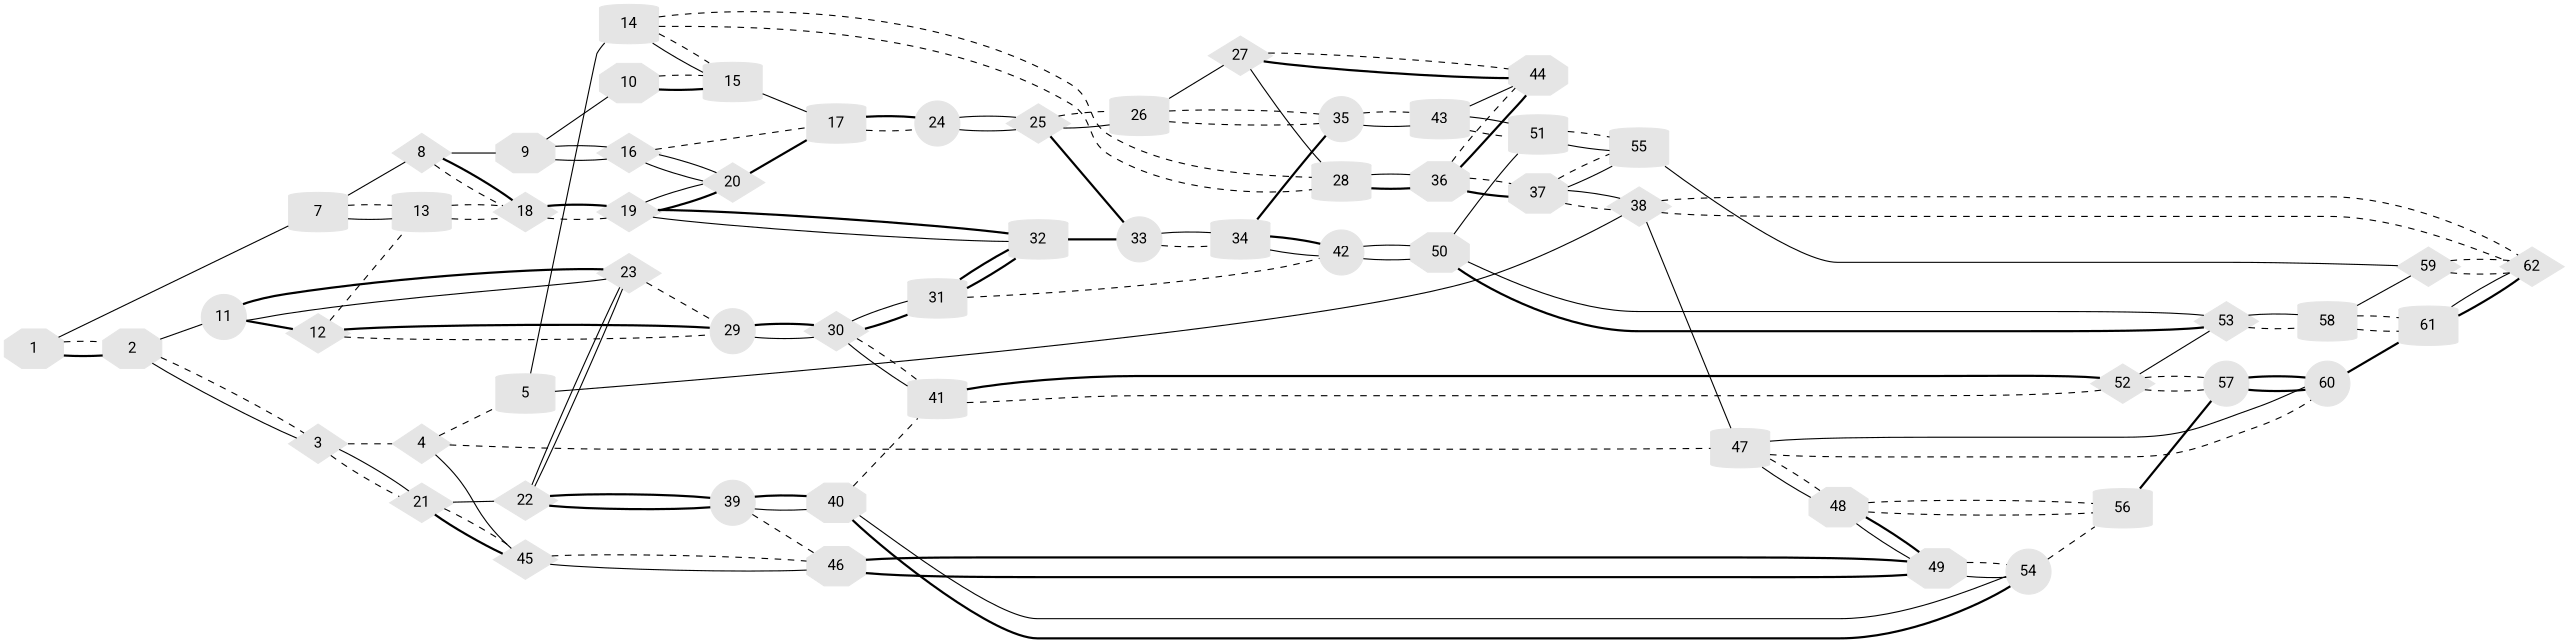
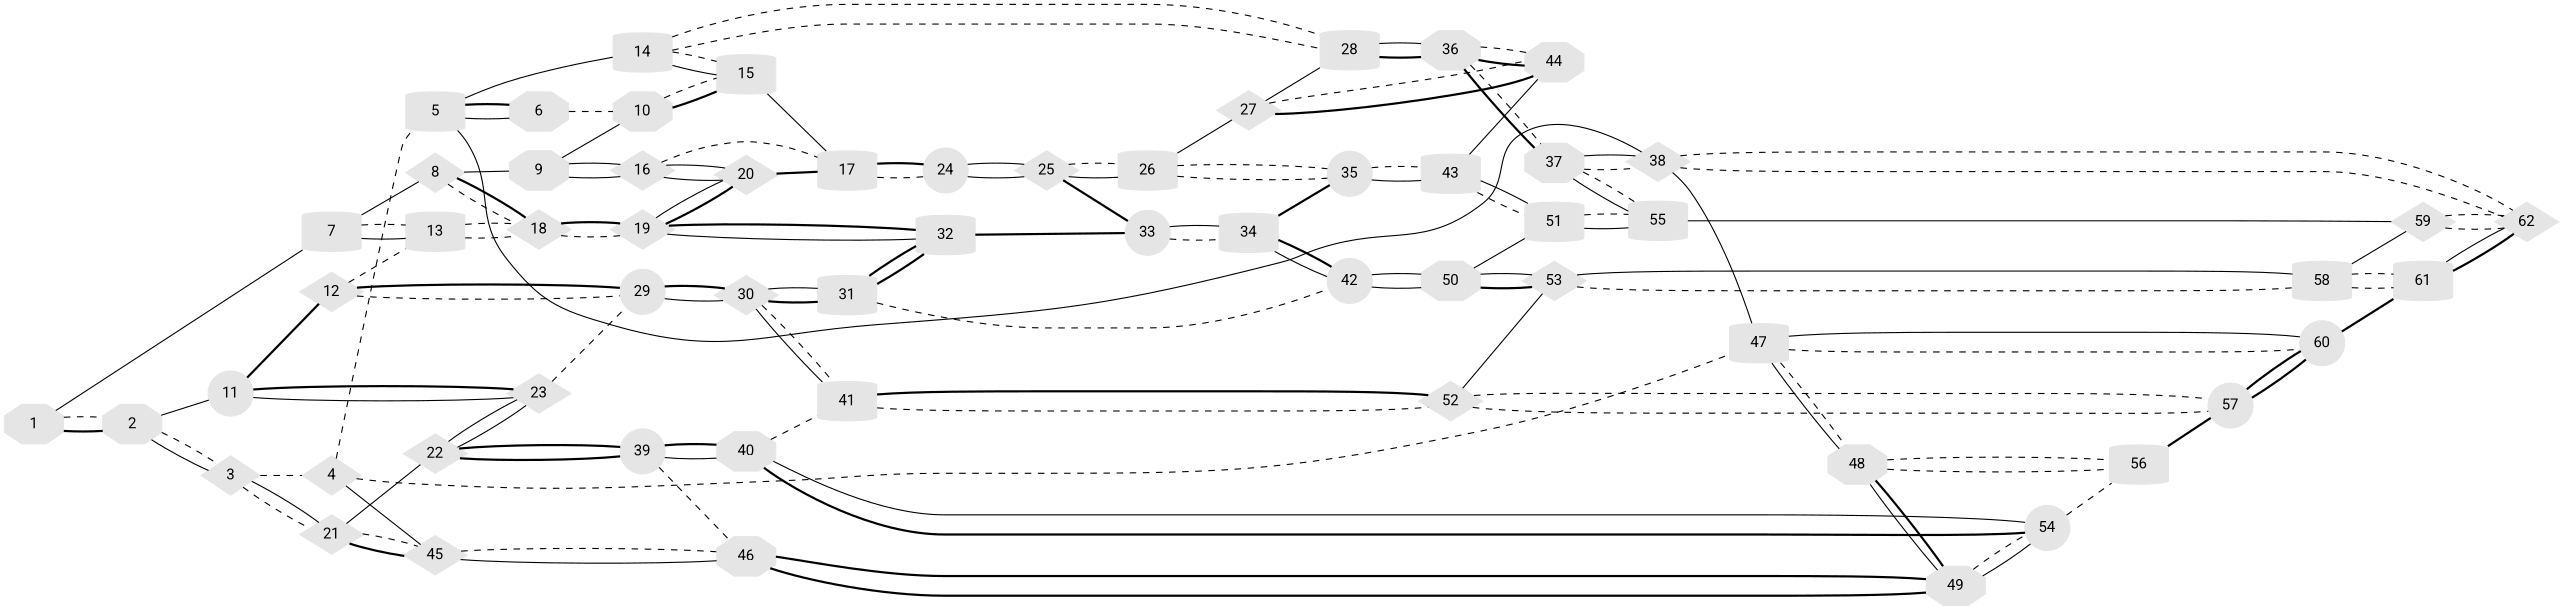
node "6": added
